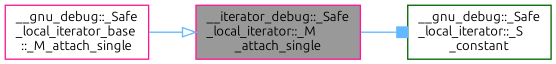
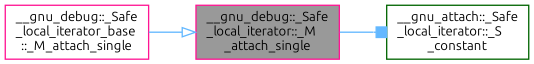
node "__iterator_debug::_Safe _local_iterator::_M _attach_single": label "__iterator_debug::_Safe _local_iterator::_M _attach_single" -> "__gnu_debug::_Safe _local_iterator::_M _attach_single"
node "__gnu_debug::_Safe _local_iterator::_S _constant": label "__gnu_debug::_Safe _local_iterator::_S _constant" -> "__gnu_attach::_Safe _local_iterator::_S _constant"
